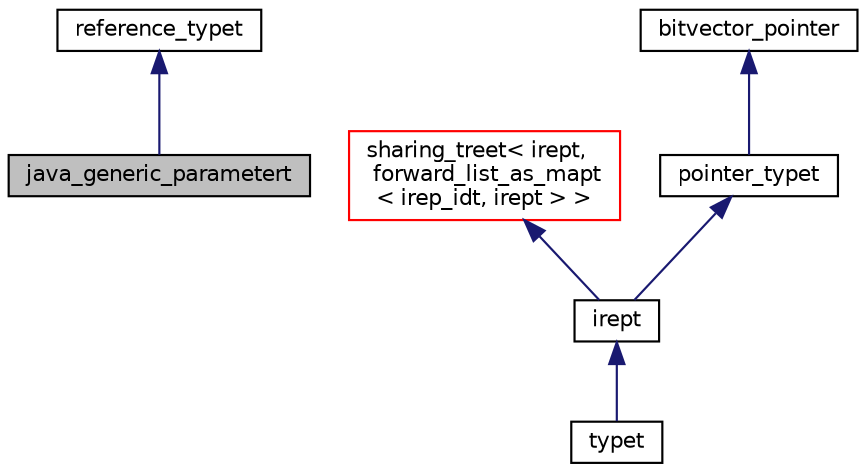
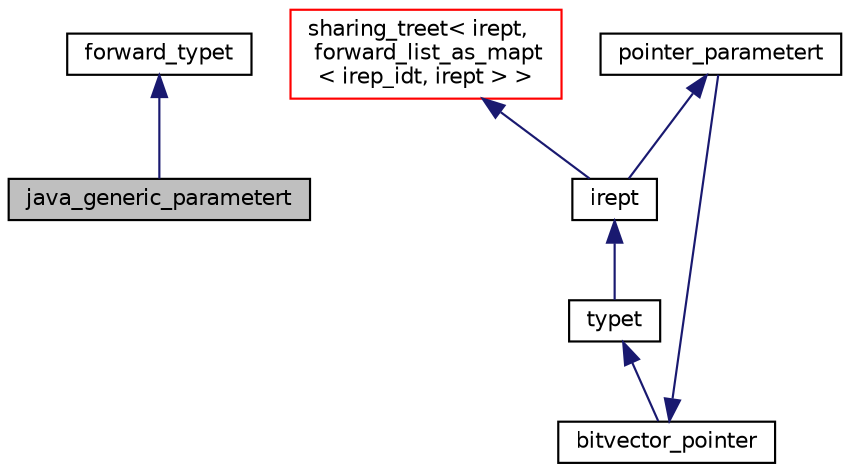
node "reference_typet": label "reference_typet" -> "forward_typet"
node "pointer_typet": label "pointer_typet" -> "pointer_parametert"
edge "bitvector_pointer" -> "typet": added
